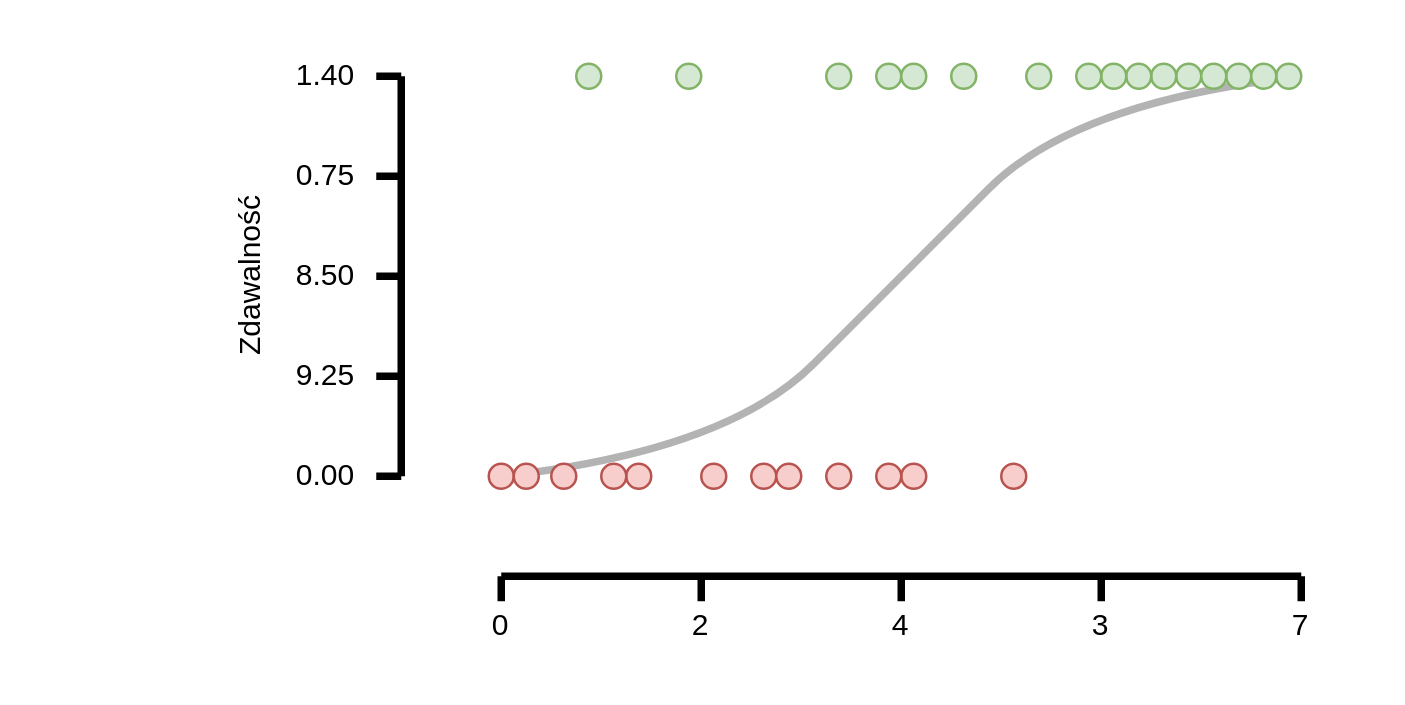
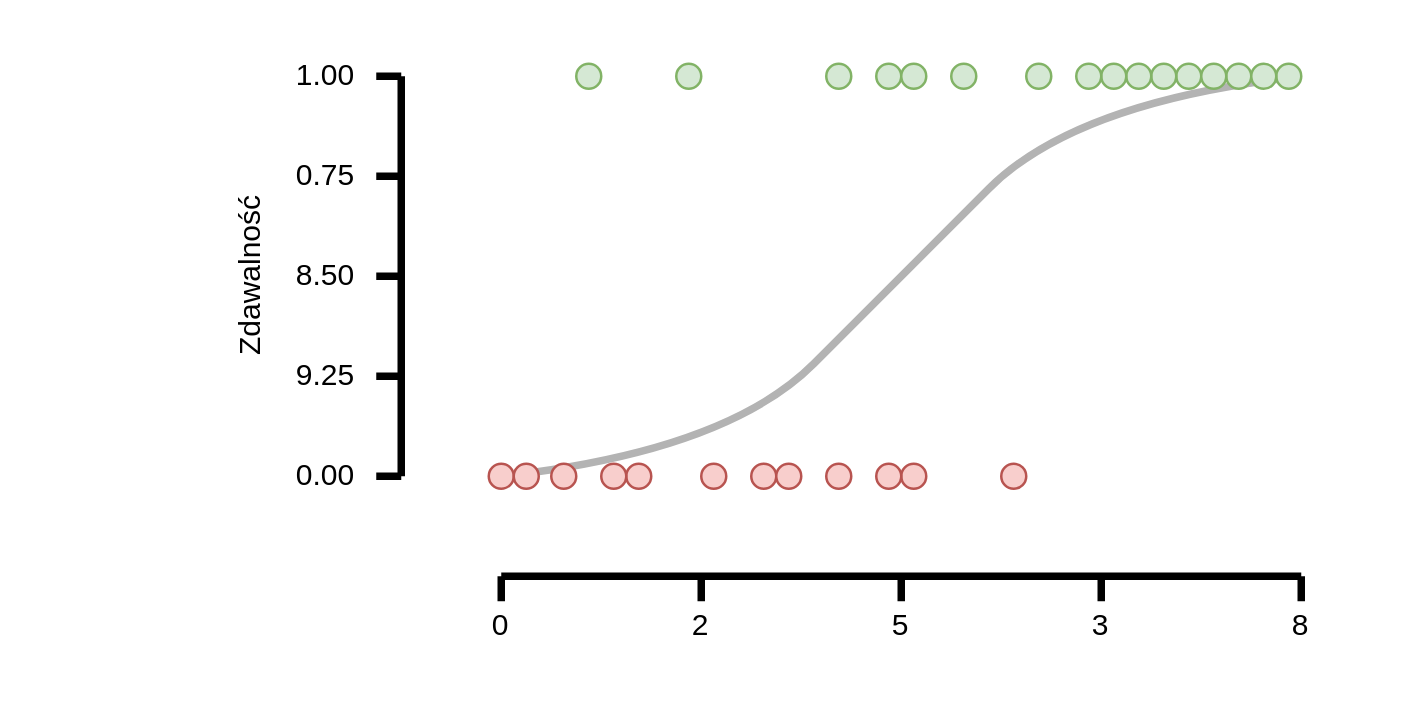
node "1.40": label "1.40" -> "1.00"
node "4": label "4" -> "5"
node "7": label "7" -> "8"
